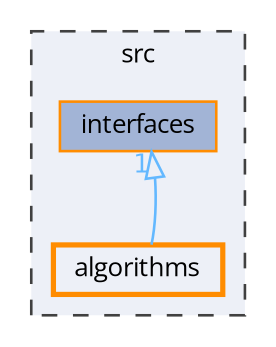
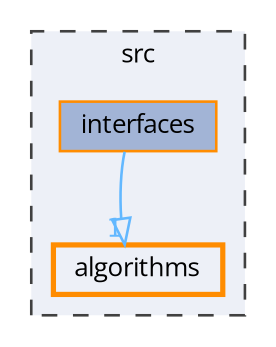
edge "algorithms" -> "interfaces": reversed
